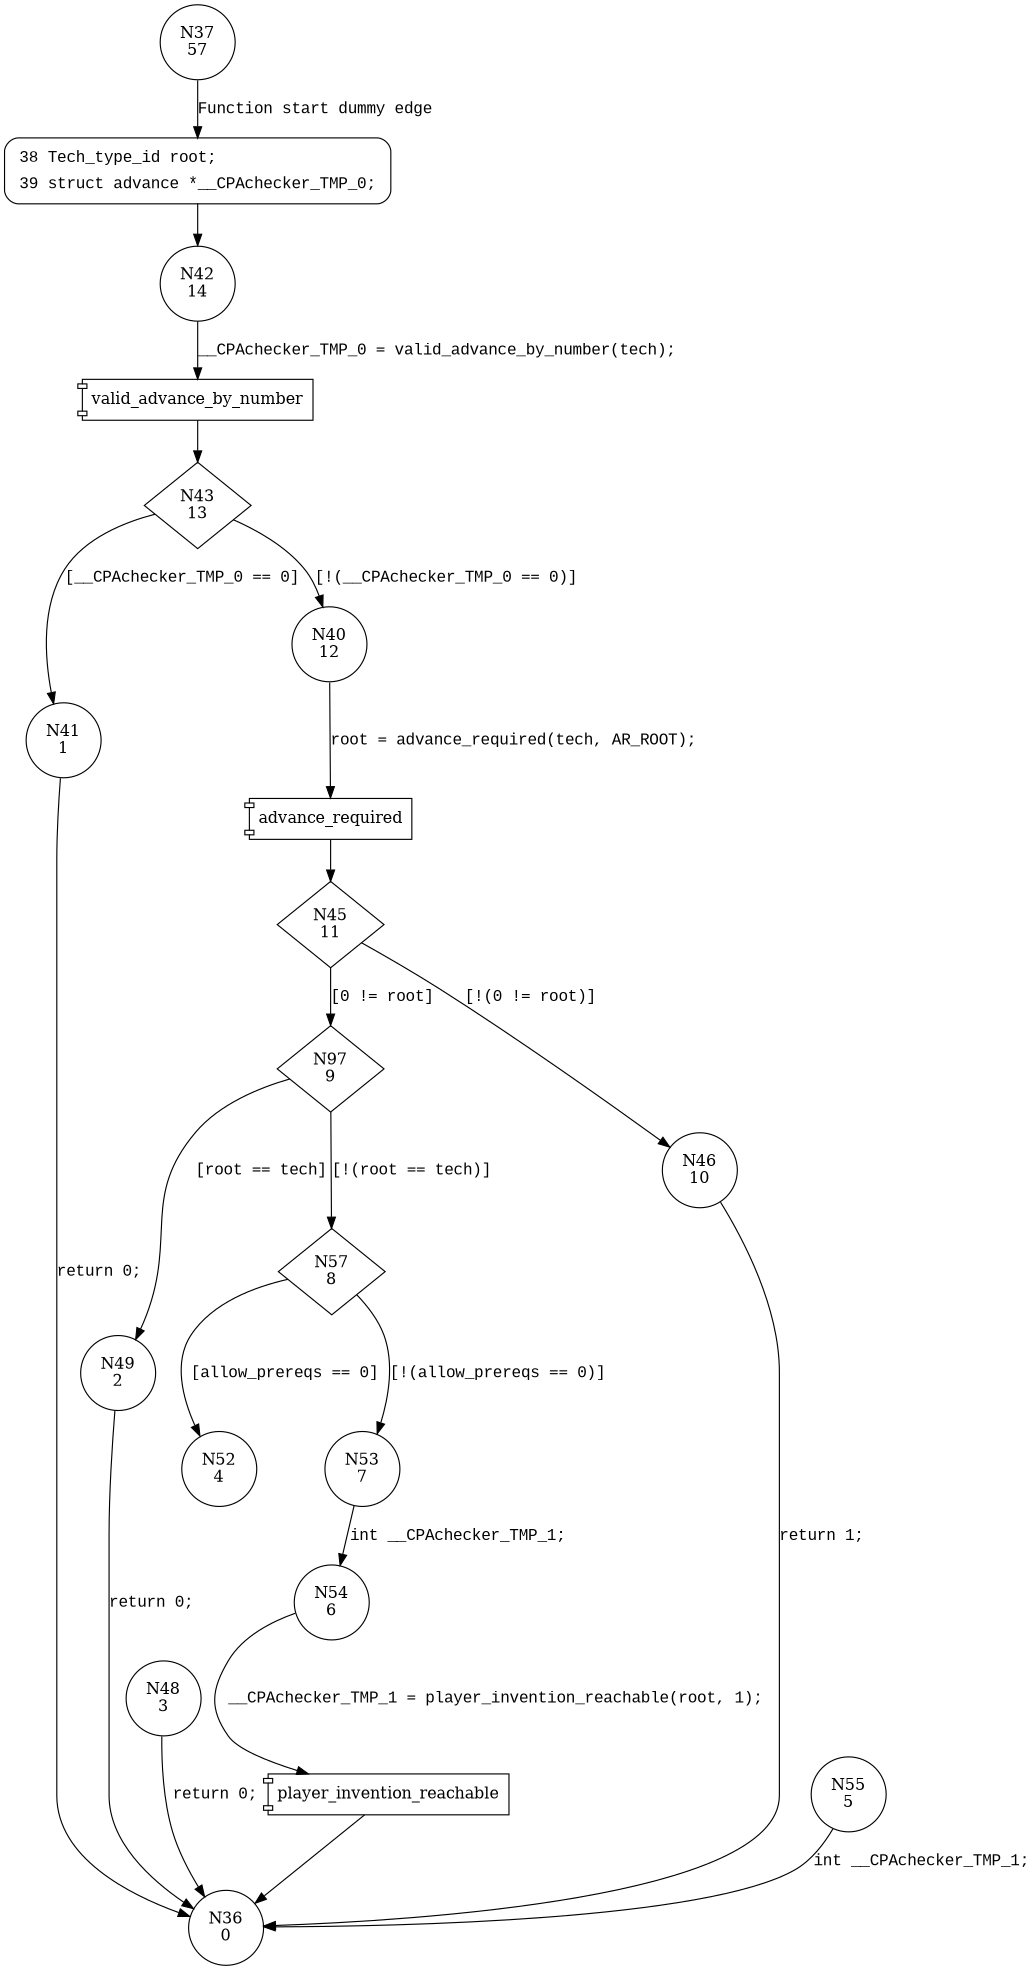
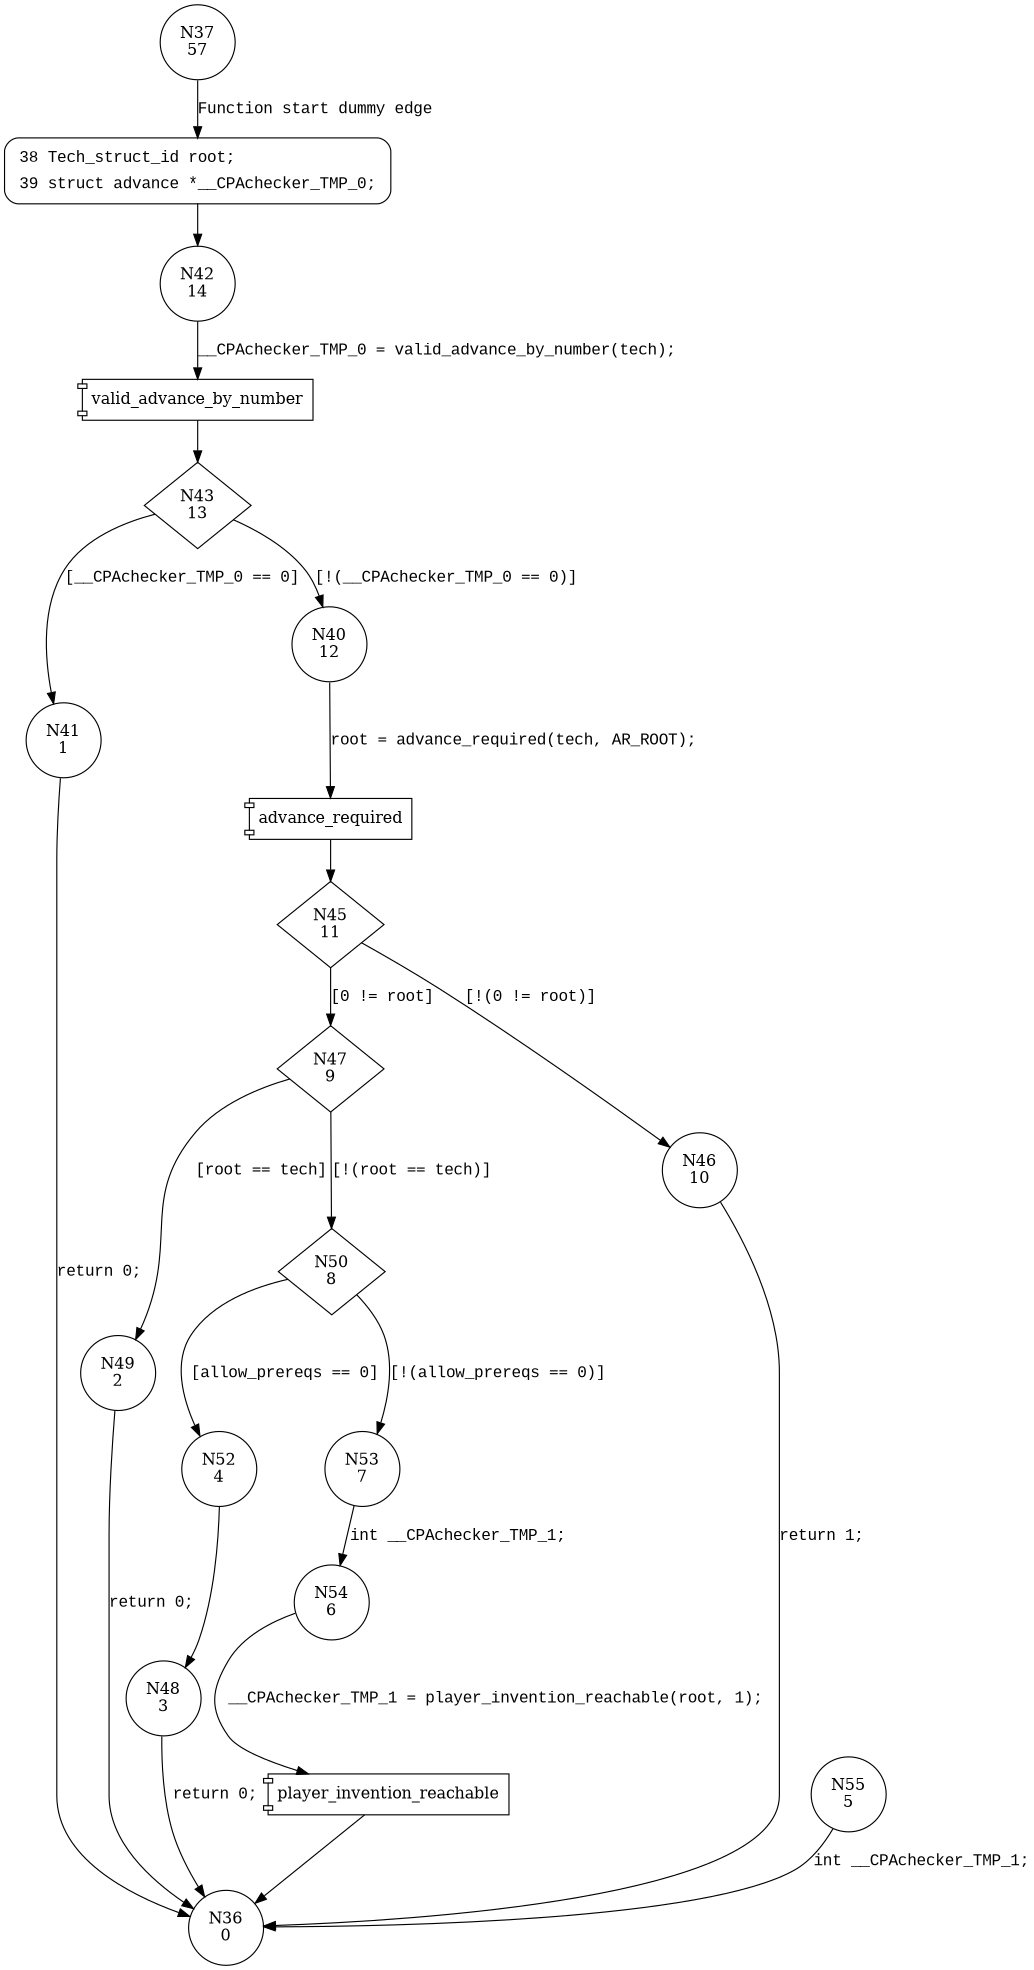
node "38": text "Tech_type_id root;" -> "Tech_struct_id root;"
node "N97 9": label "N97 9" -> "N47 9"
node "N57 8": label "N57 8" -> "N50 8"
edge "N52 4" -> "N48 3": added
